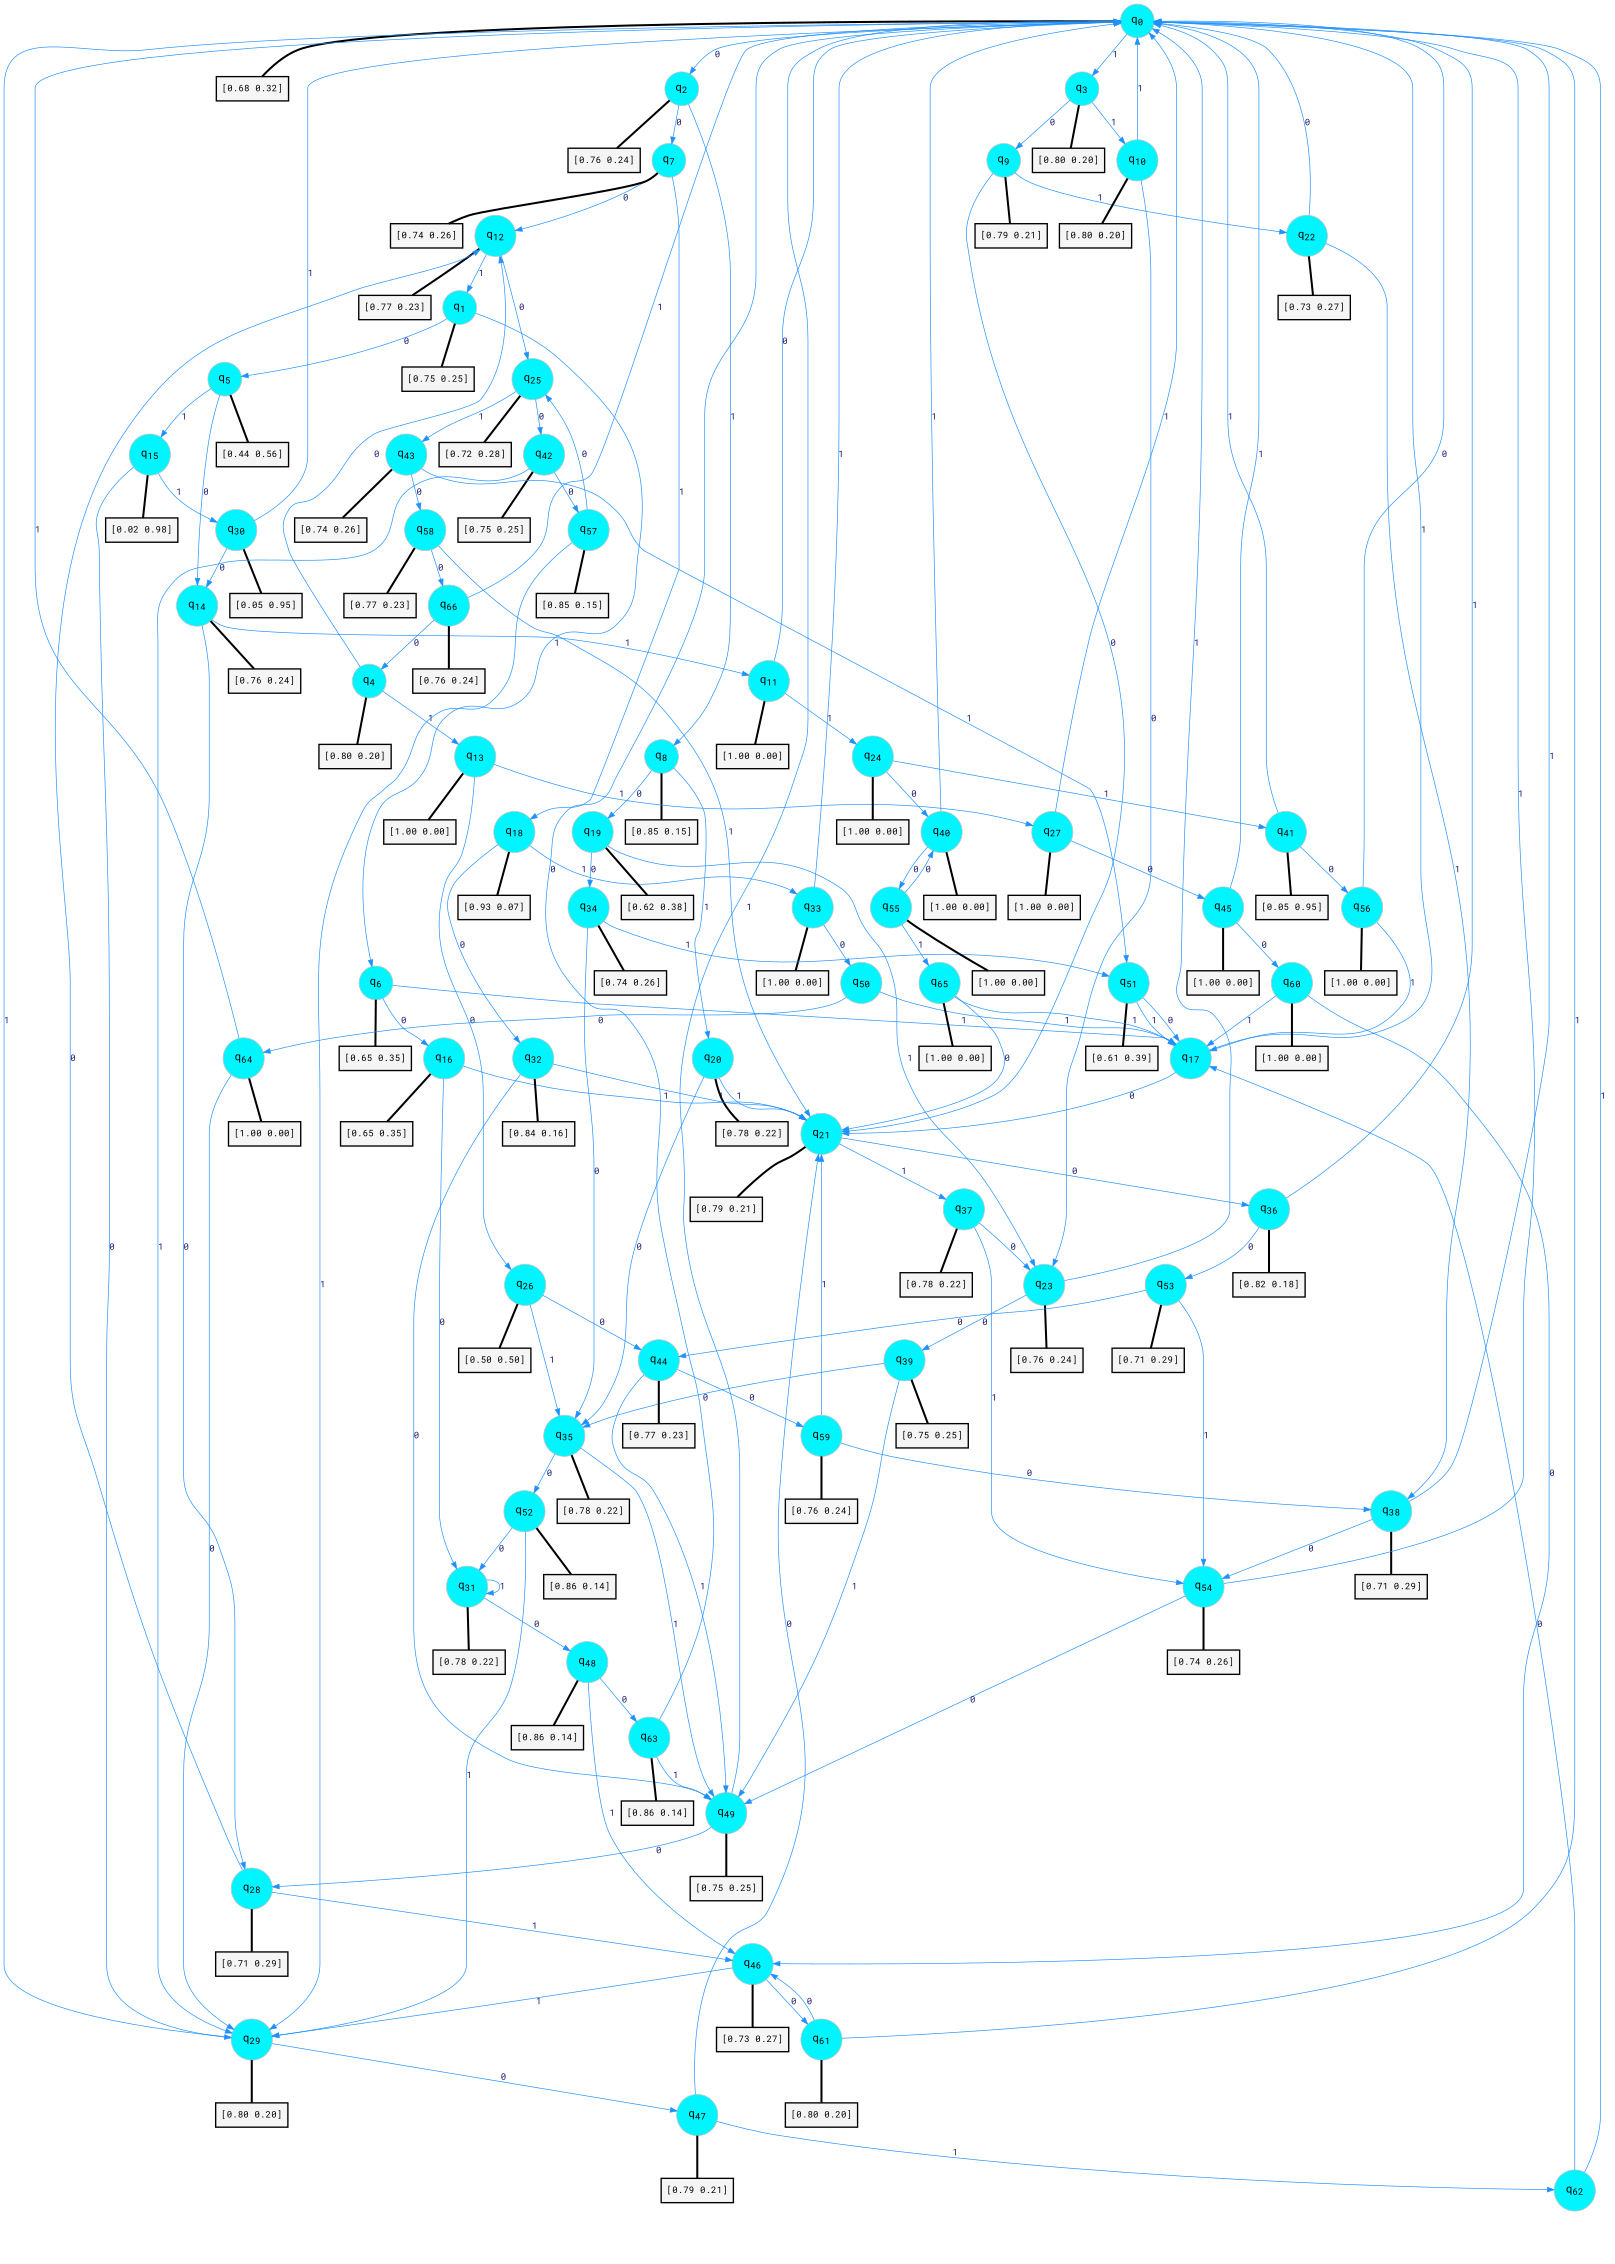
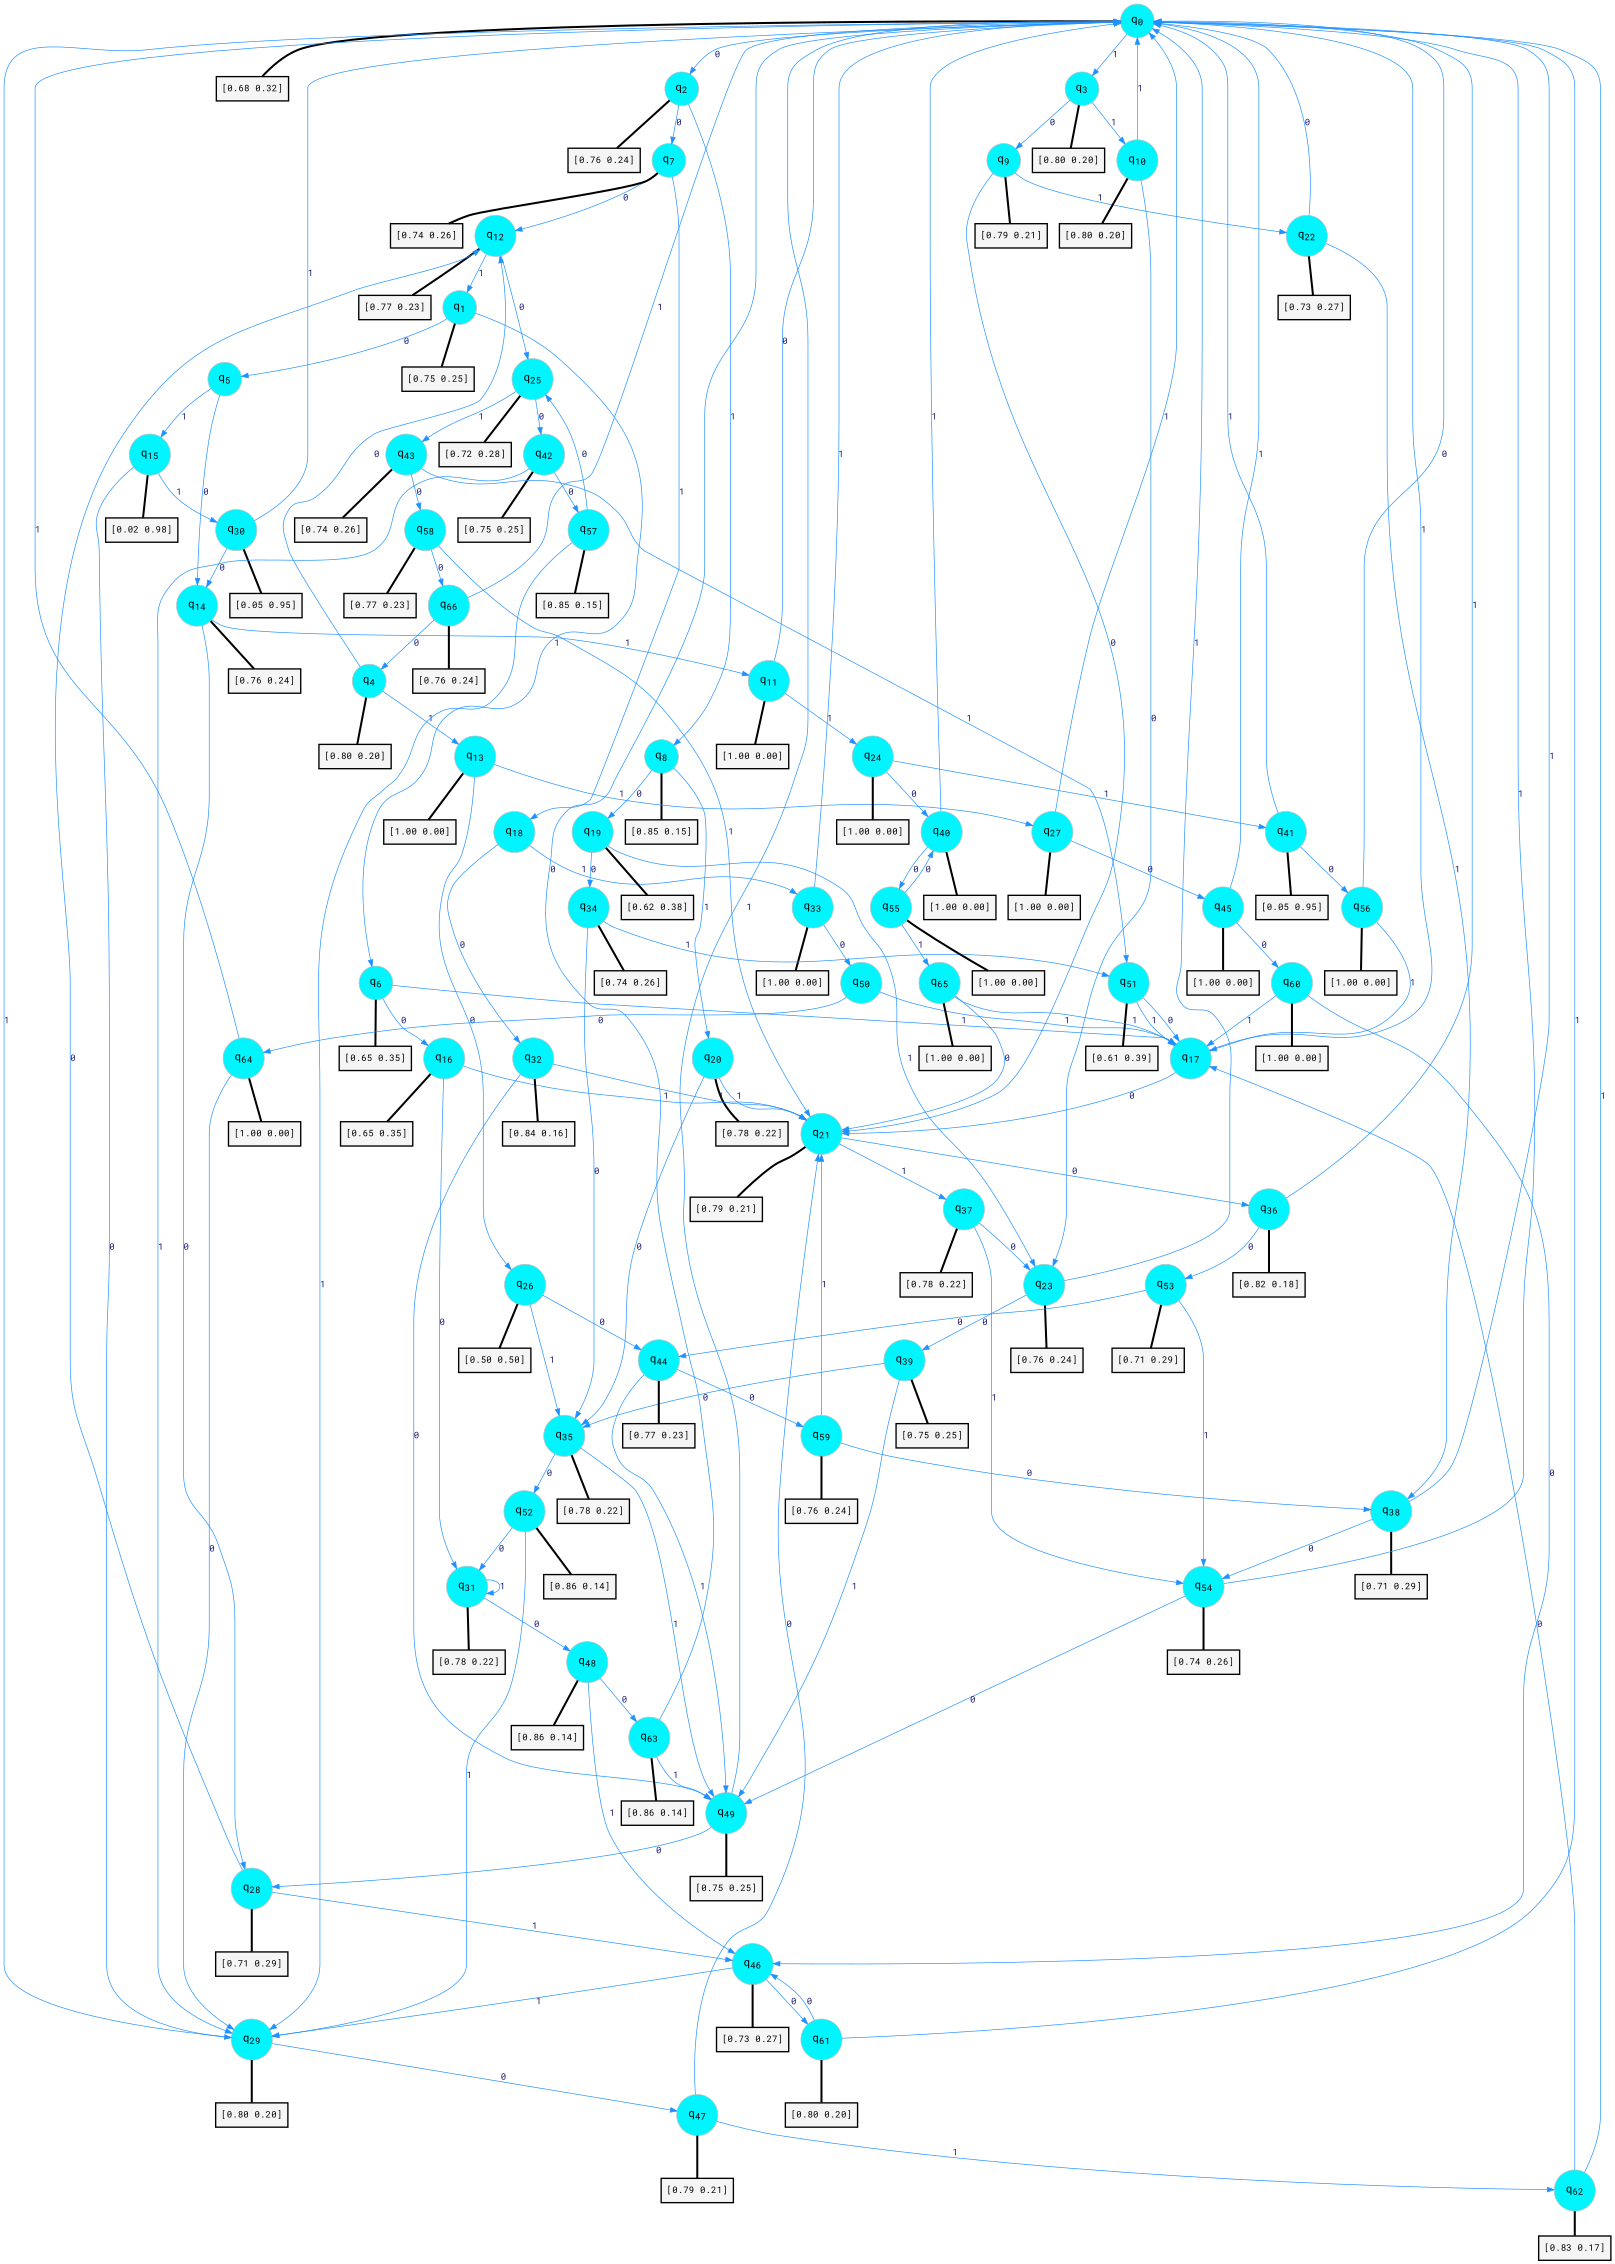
node "[0.44 0.56]": removed
node "[0.93 0.07]": removed
node "[0.83 0.17]": added
